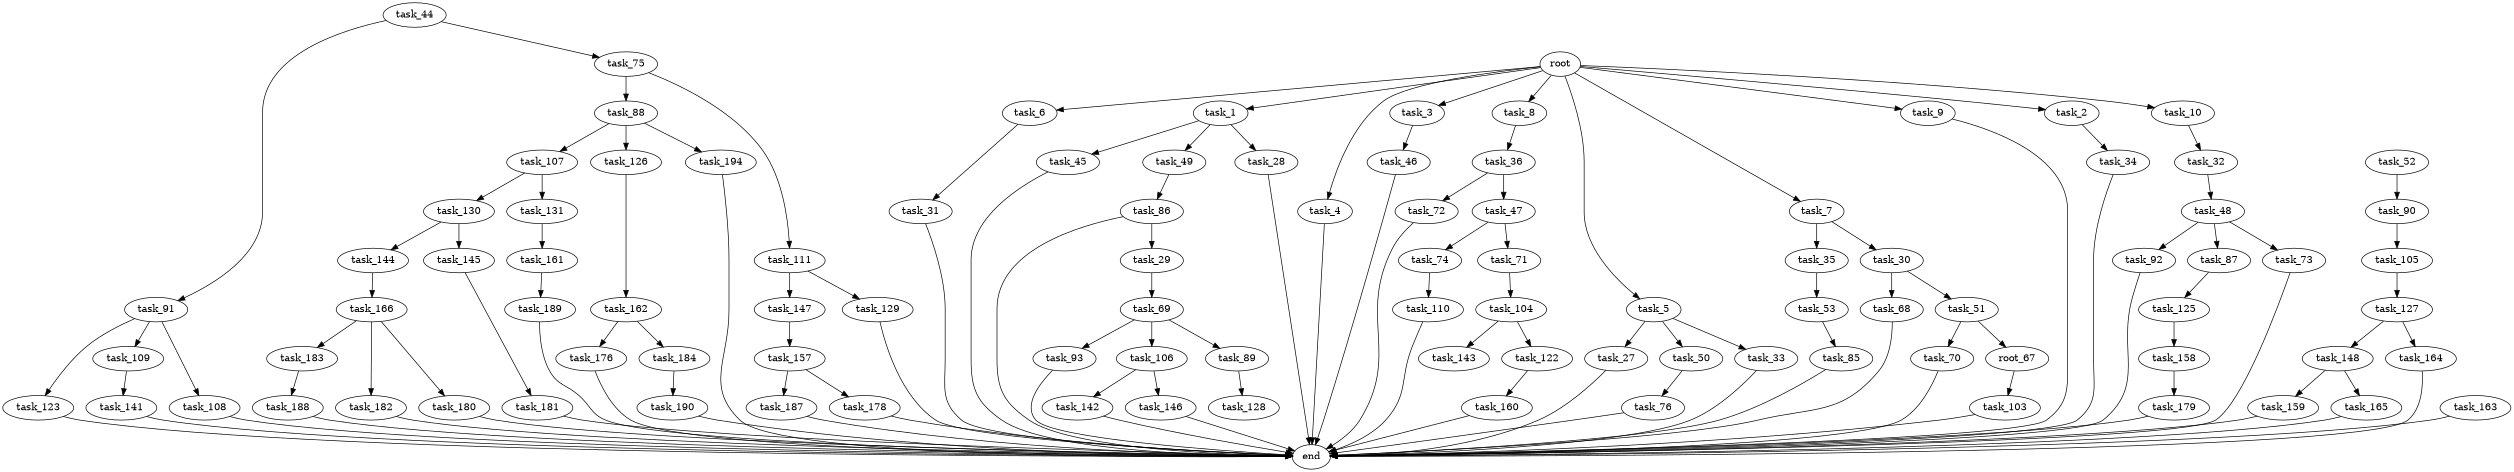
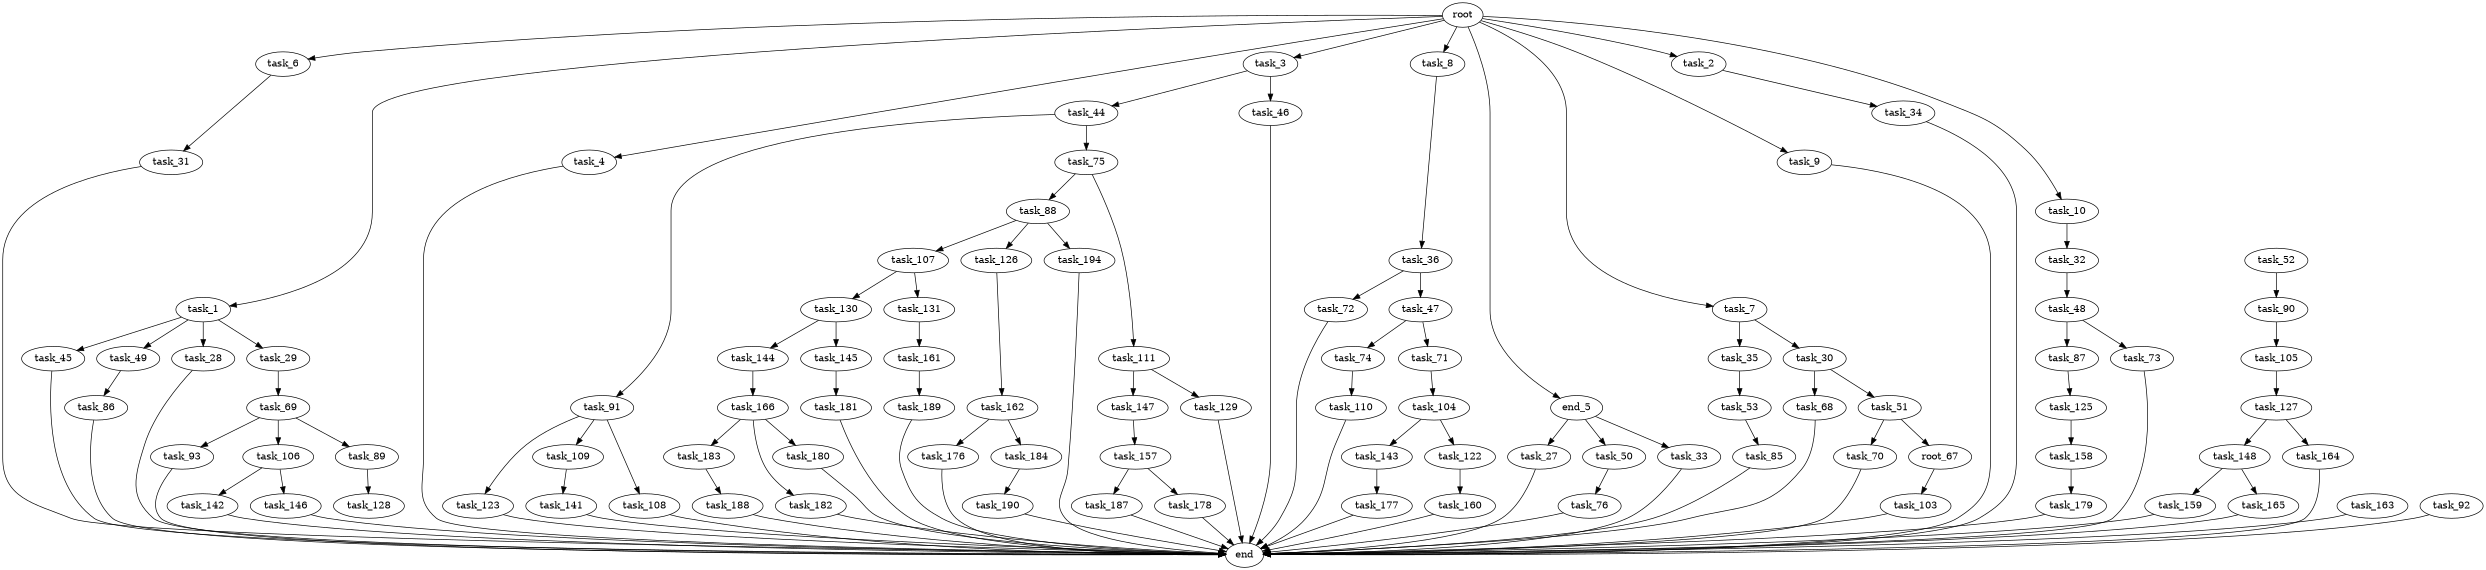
edge "task_3" -> "task_44": added
edge "task_86" -> "task_29": now "task_1" -> "task_29"
edge "task_48" -> "task_92": removed
node "task_5": label "task_5" -> "end_5"
node "task_177": added
